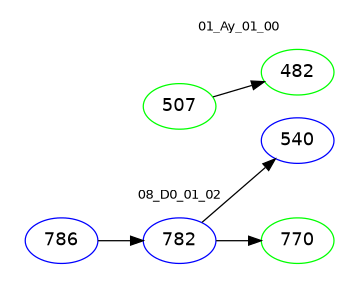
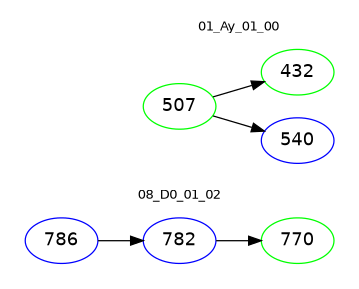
node "482": label "482" -> "432"
edge "782" -> "540": now "507" -> "540"
